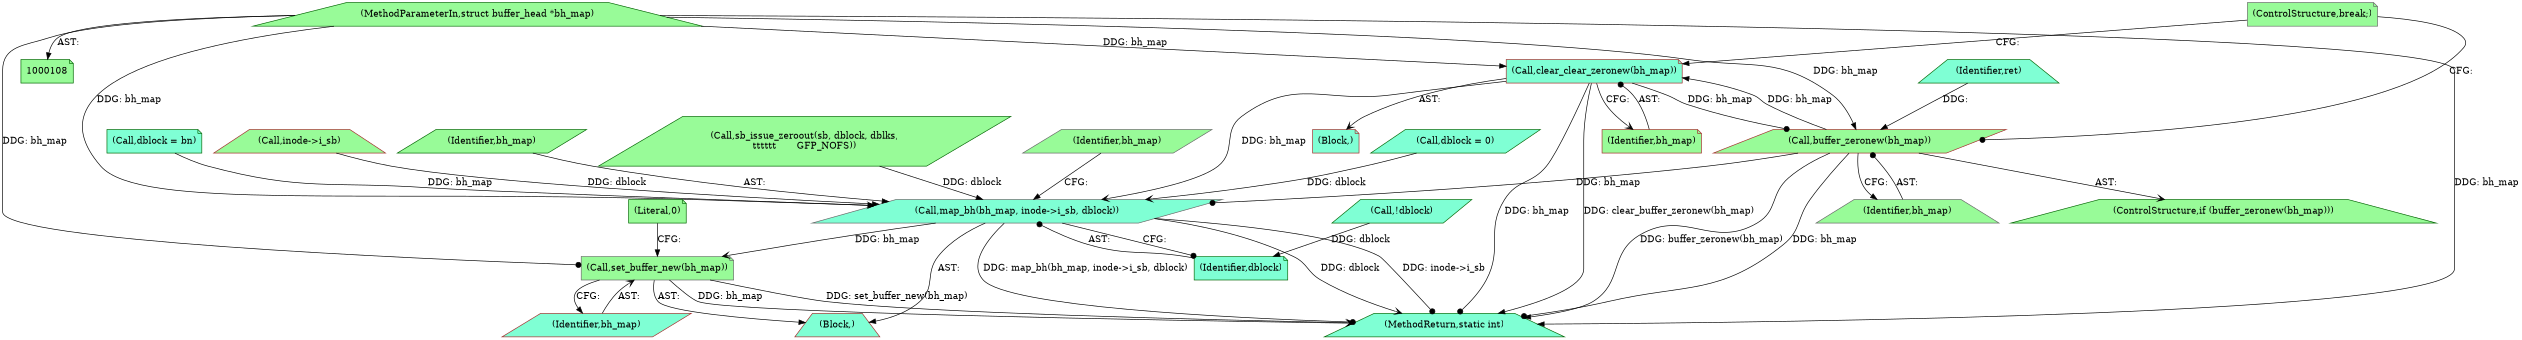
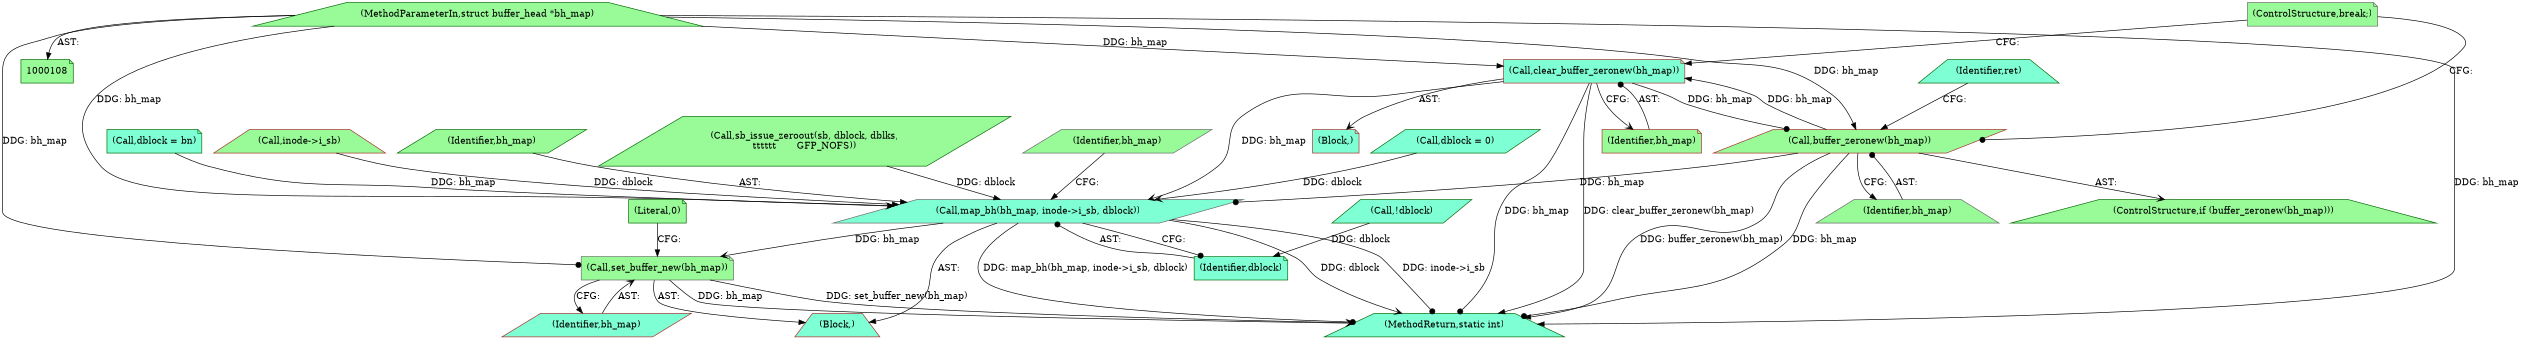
node "(Call,clear_clear_zeronew(bh_map))": label "(Call,clear_clear_zeronew(bh_map))" -> "(Call,clear_buffer_zeronew(bh_map))"
edge "(Identifier,ret)" -> "(Call,buffer_zeronew(bh_map))": label "DDG: " -> "CFG: "
